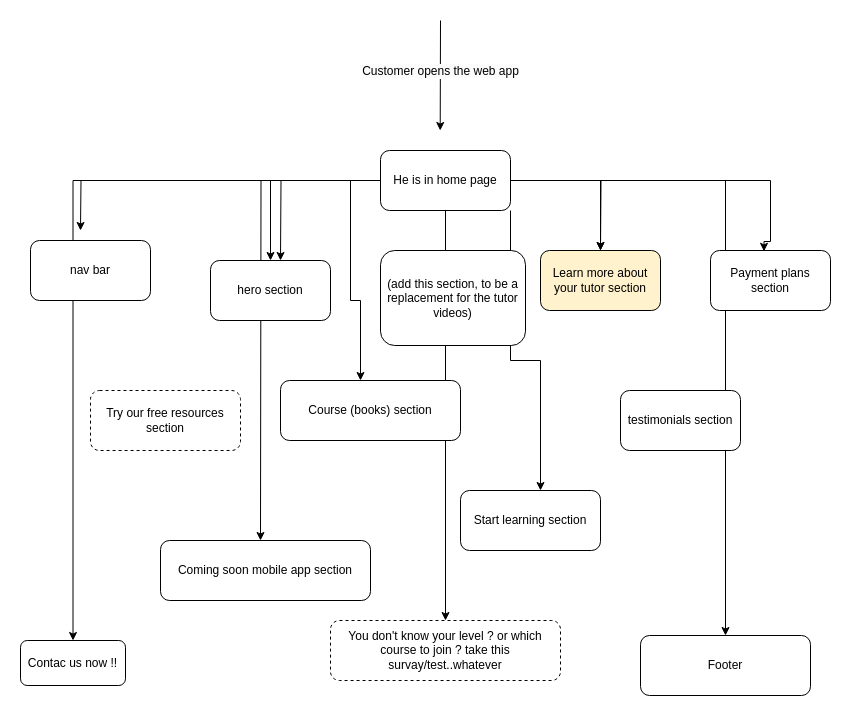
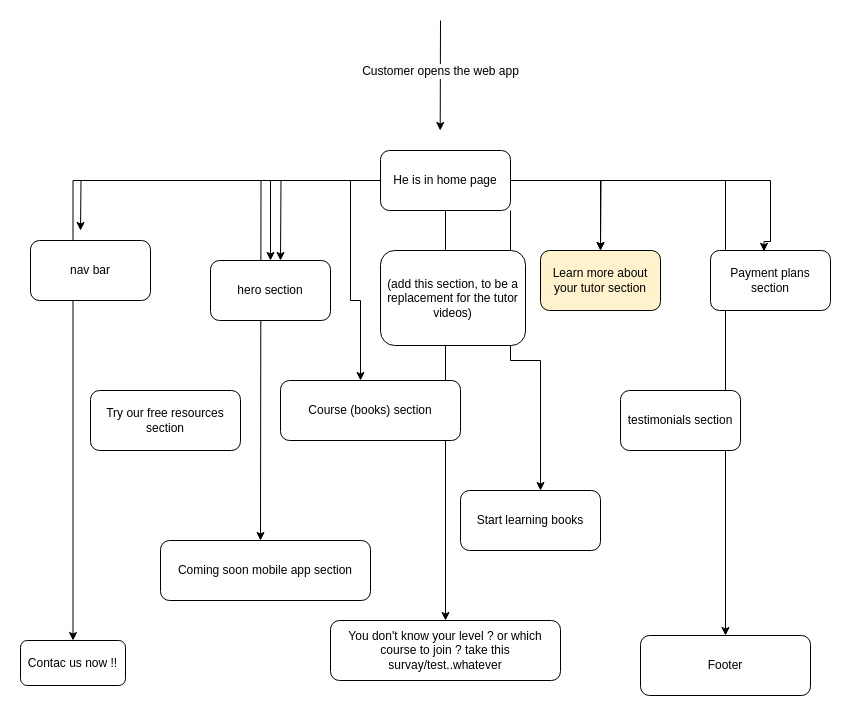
node "Try our free resources section": style dashed -> solid
node "Start learning section": label "Start learning section" -> "Start learning books"
node "You don't know your level ? or which course to join ? take this survay/test..whatever": style dashed -> solid
